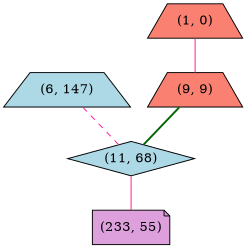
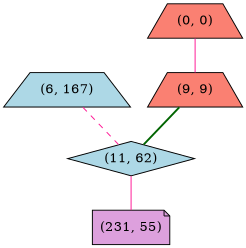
node "(1, 0)": label "(1, 0)" -> "(0, 0)"
node "(6, 147)": label "(6, 147)" -> "(6, 167)"
node "(11, 68)": label "(11, 68)" -> "(11, 62)"
node "(233, 55)": label "(233, 55)" -> "(231, 55)"
